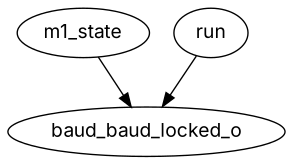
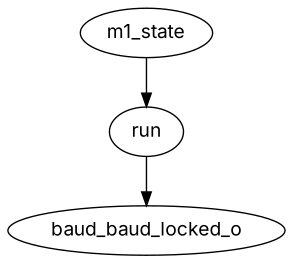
edge "m1_state" -> "baud_baud_locked_o": now "m1_state" -> "run"
